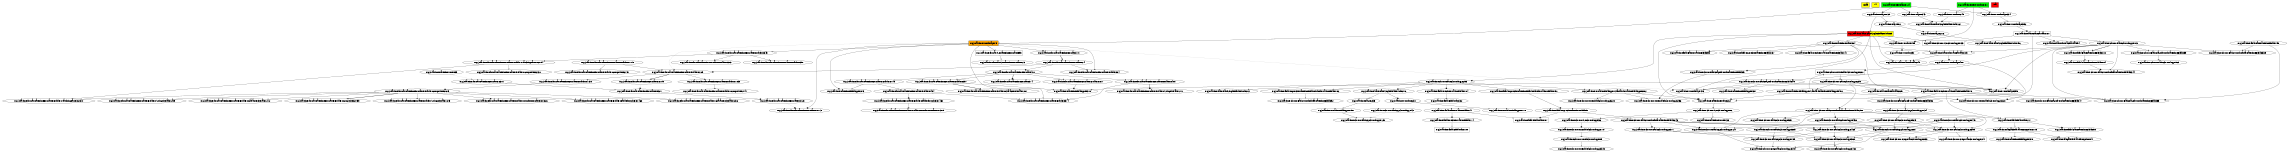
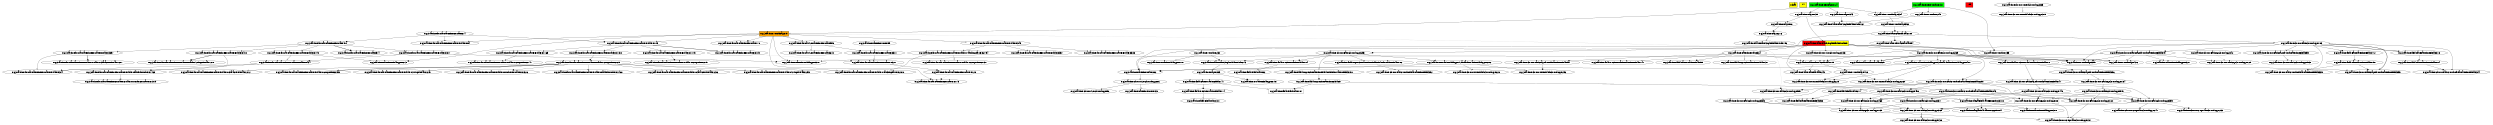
node "org.joda.time.base.BasePartial#180": shape box -> ellipse
edge "org.joda.time.base.BasePartial#180" -> "org.joda.time.chrono.ISOChronology#133": removed
node "org.joda.time.chrono.ISOChronology#133": shape box -> ellipse
edge "org.joda.time.MonthDay#79" -> "org.joda.time.format.DateTimeFormatterBuilder#105": style dotted -> solid
edge "org.joda.time.format.ISODateTimeFormat#595" -> "org.joda.time.format.DateTimeFormatter#301": added
node "org.joda.time.format.ISODateTimeFormat#595": shape box -> ellipse
node "org.joda.time.Months#90": removed
node "org.joda.time.field.BaseDateTimeField#772": added
edge "org.joda.time.format.DateTimeFormat#170" -> "org.joda.time.format.DateTimeFormat#674": removed
edge "org.joda.time.format.DateTimeFormatterBuilder#817" -> "org.joda.time.format.DateTimeFormatterBuilder#434": added
edge "org.joda.time.format.DateTimeFormatterBuilder#1175" -> "org.joda.time.format.DateTimeFormatterBuilder$Composite#2751": arrowhead onormal -> box
edge "org.joda.time.format.DateTimeFormatterBuilder#1175" -> "org.joda.time.format.DateTimeFormatterBuilder#105": reversed
edge "org.joda.time.MonthDay#79" -> "org.joda.time.MonthDay#426": now "org.joda.time.MonthDay#79" -> "org.joda.time.chrono.BasicChronology#551"
edge "org.joda.time.base.BaseSingleFieldPeriod#89" -> "org.joda.time.MonthDay#426": arrowhead onormal -> tee
node "org.joda.time.chrono.AssembledChronology#260": shape box -> ellipse
edge "org.joda.time.chrono.BaseChronology#183" -> "org.joda.time.chrono.BasicDayOfMonthDateTimeField#55": style solid -> bold
edge "org.joda.time.chrono.AssembledChronology#260" -> "org.joda.time.chrono.BaseChronology#239": now "org.joda.time.base.BaseSingleFieldPeriod#89" -> "org.joda.time.chrono.BaseChronology#239"
edge "org.joda.time.chrono.BasicDayOfMonthDateTimeField#47" -> "org.joda.time.chrono.BasicChronology#448": added
edge "org.joda.time.chrono.BaseChronology#239" -> "org.joda.time.base.BasePartial#225": style solid -> bold
node "org.joda.time.base.BaseSingleFieldPeriod#202": removed
edge "org.joda.time.base.BaseSingleFieldPeriod#216" -> "org.joda.time.Months#230": reversed
edge "org.joda.time.Days#235" -> "org.joda.time.DurationFieldType#151": arrowhead onormal -> box
edge "org.joda.time.field.PreciseDurationDateTimeField#78" -> "org.joda.time.field.FieldUtils#217": removed
edge "org.joda.time.DurationFieldType#151" -> "org.joda.time.chrono.BasicGJChronology#129": now "org.joda.time.chrono.BasicDayOfMonthDateTimeField#79" -> "org.joda.time.chrono.BasicGJChronology#129"
node "org.joda.time.field.FieldUtils#100": shape box -> ellipse
node "org.joda.time.chrono.AssembledChronology#107": removed
node "org.joda.time.chrono.BasicGJChronology#88": shape ellipse -> box
node "org.joda.time.chrono.GregorianChronology#241": shape box -> ellipse
